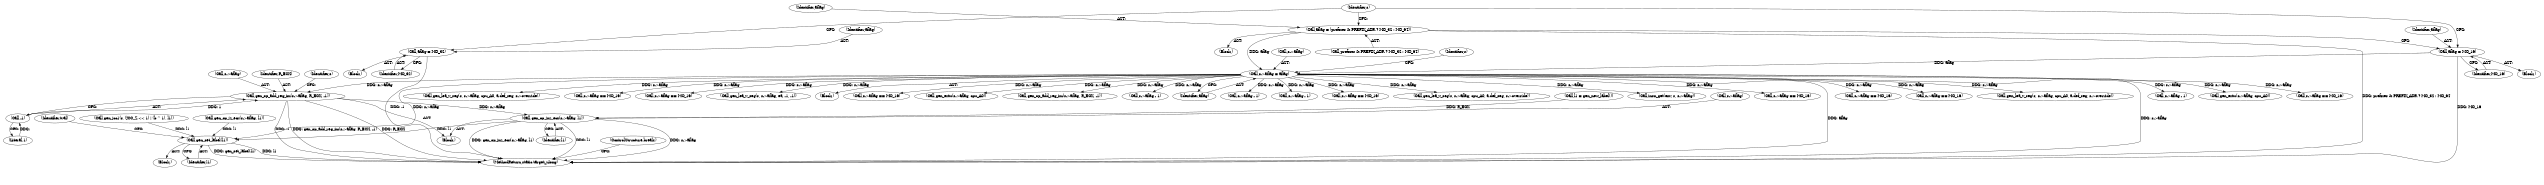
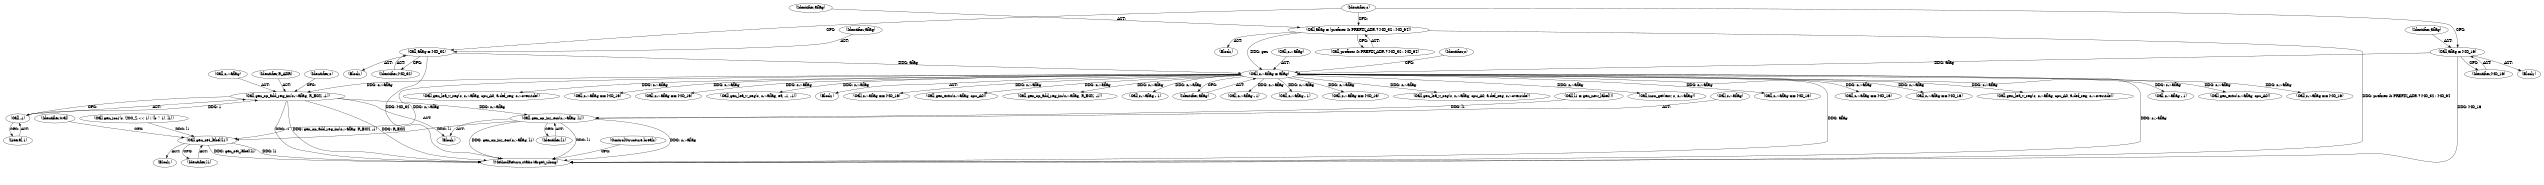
edge "(Call,aflag = (prefixes & PREFIX_ADR ? MO_32 : MO_64))" -> "(Call,aflag = MO_16)": now "(Call,aflag = (prefixes & PREFIX_ADR ? MO_32 : MO_64))" -> "(Call,prefixes & PREFIX_ADR ? MO_32 : MO_64)"
edge "(Call,aflag = (prefixes & PREFIX_ADR ? MO_32 : MO_64))" -> "(Call,s->aflag = aflag)": label "DDG: aflag" -> "DDG: gen"
edge "(Call,aflag = MO_32)" -> "(Call,s->aflag = aflag)": added, label "DDG: aflag"
node "(Identifier,R_ECX)": label "(Identifier,R_ECX)" -> "(Identifier,R_ADR)"
edge "(Call,aflag = MO_32)" -> "(MethodReturn,static target_ulong)": label "DDG: -1" -> "DDG: MO_32"
edge "(Call,l1 = gen_new_label())" -> "(Call,gen_op_jnz_ecx(s->aflag, l1))": label "DDG: R_ECX" -> "DDG: l1"
node "(Call,gen_op_jz_ecx(s->aflag, l1))": removed
edge "(Literal,1)" -> "(Call,-1)": label "DDG: " -> "AST: "
